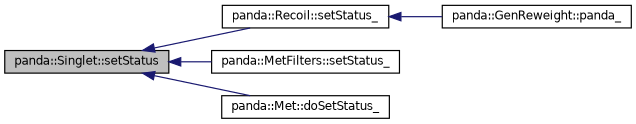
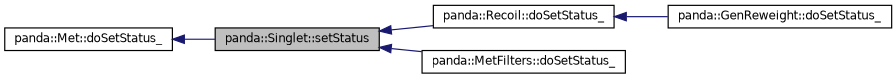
node "panda::Recoil::setStatus_": label "panda::Recoil::setStatus_" -> "panda::Recoil::doSetStatus_"
node "panda::GenReweight::panda_": label "panda::GenReweight::panda_" -> "panda::GenReweight::doSetStatus_"
node "panda::MetFilters::setStatus_": label "panda::MetFilters::setStatus_" -> "panda::MetFilters::doSetStatus_"
edge "panda::Met::doSetStatus_" -> "panda::Singlet::setStatus": reversed
